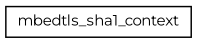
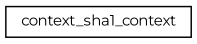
node "mbedtls_sha1_context": label "mbedtls_sha1_context" -> "context_sha1_context"
